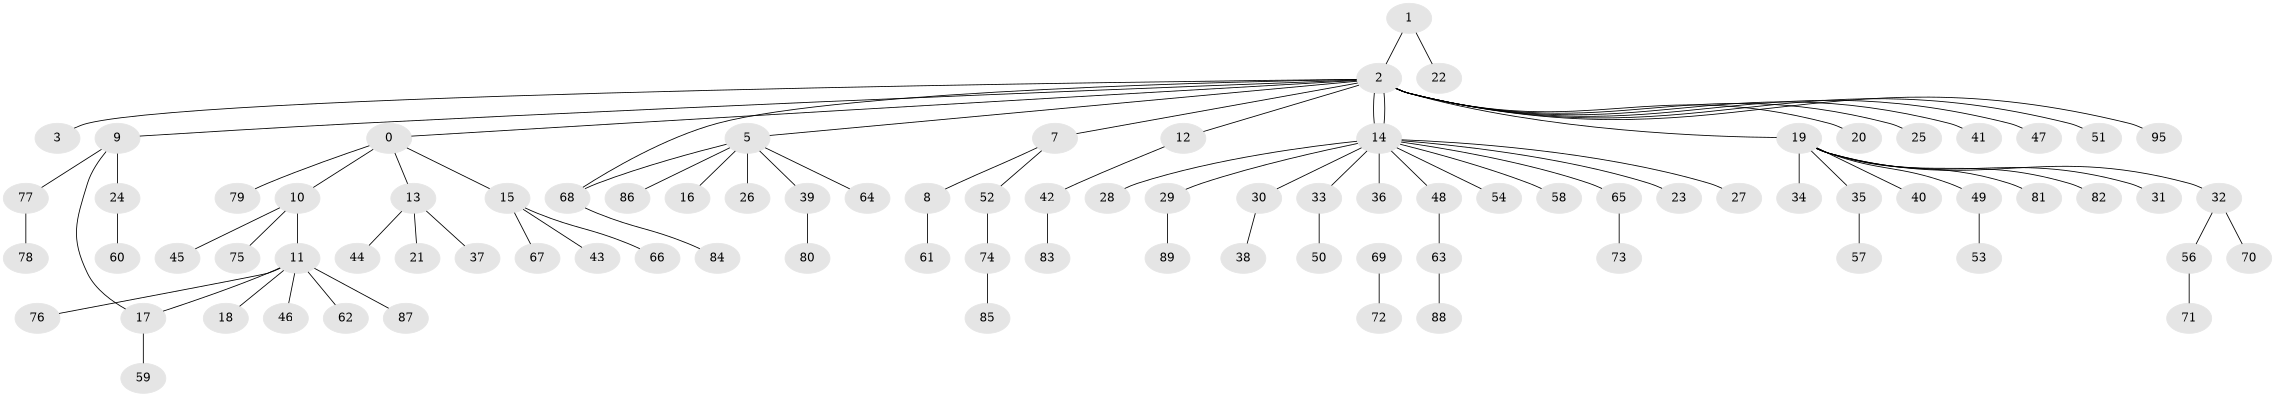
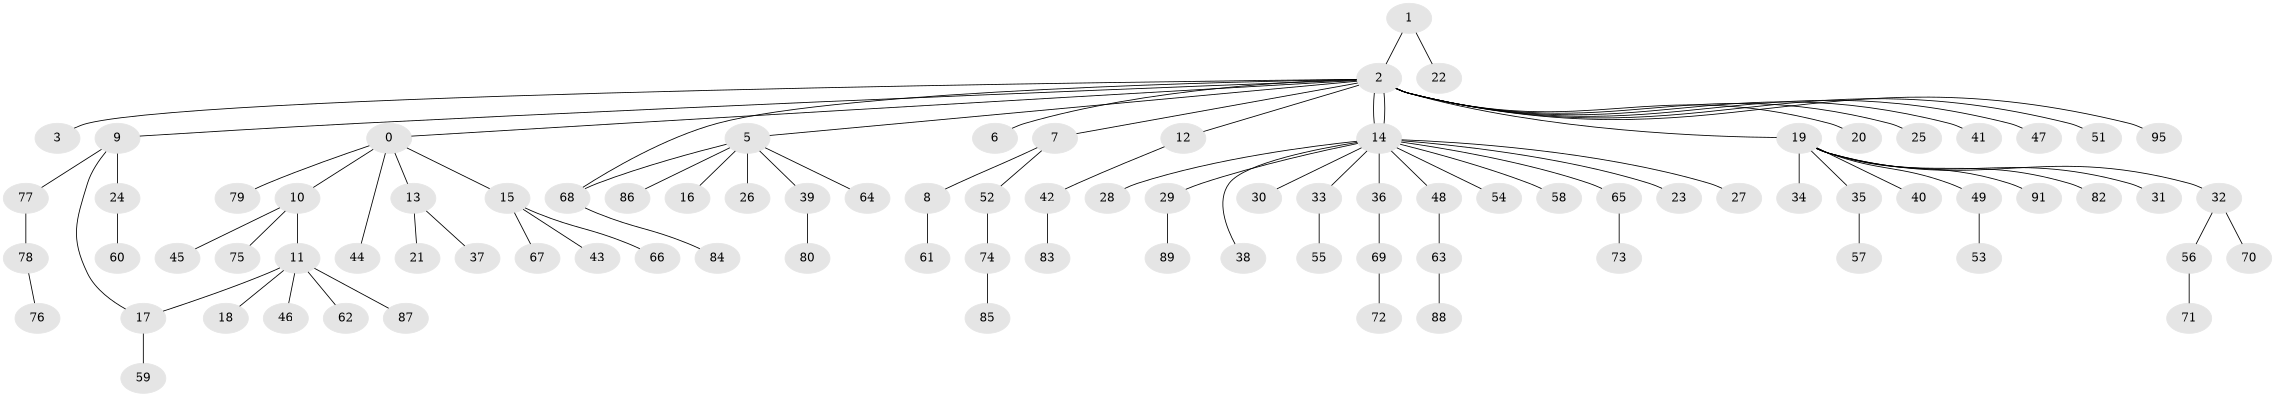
node "6": added
node "81": label "81" -> "91"
edge "13" -- "44": now "0" -- "44"
edge "30" -- "38": now "14" -- "38"
edge "36" -- "69": added
node "50": label "50" -> "55"
edge "11" -- "76": now "78" -- "76"
